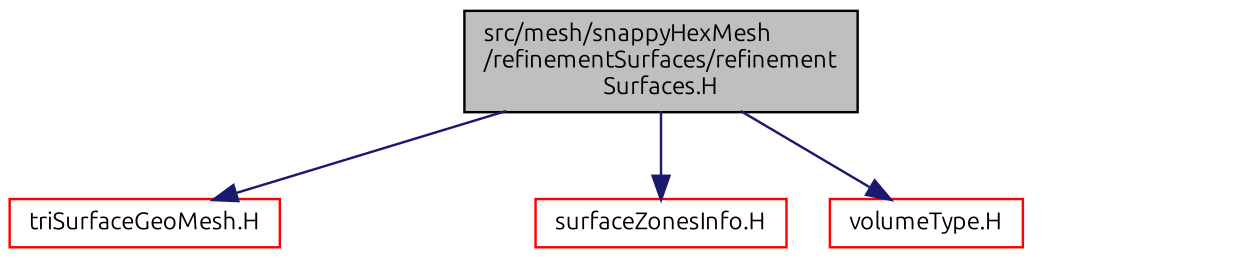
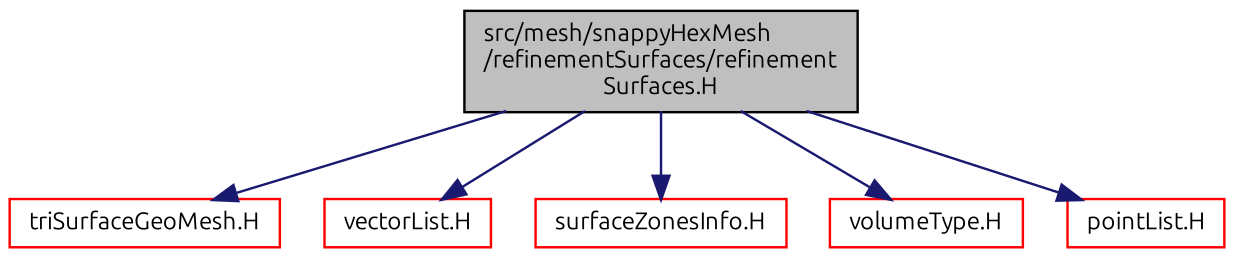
node "vectorList.H": added
node "pointList.H": added
